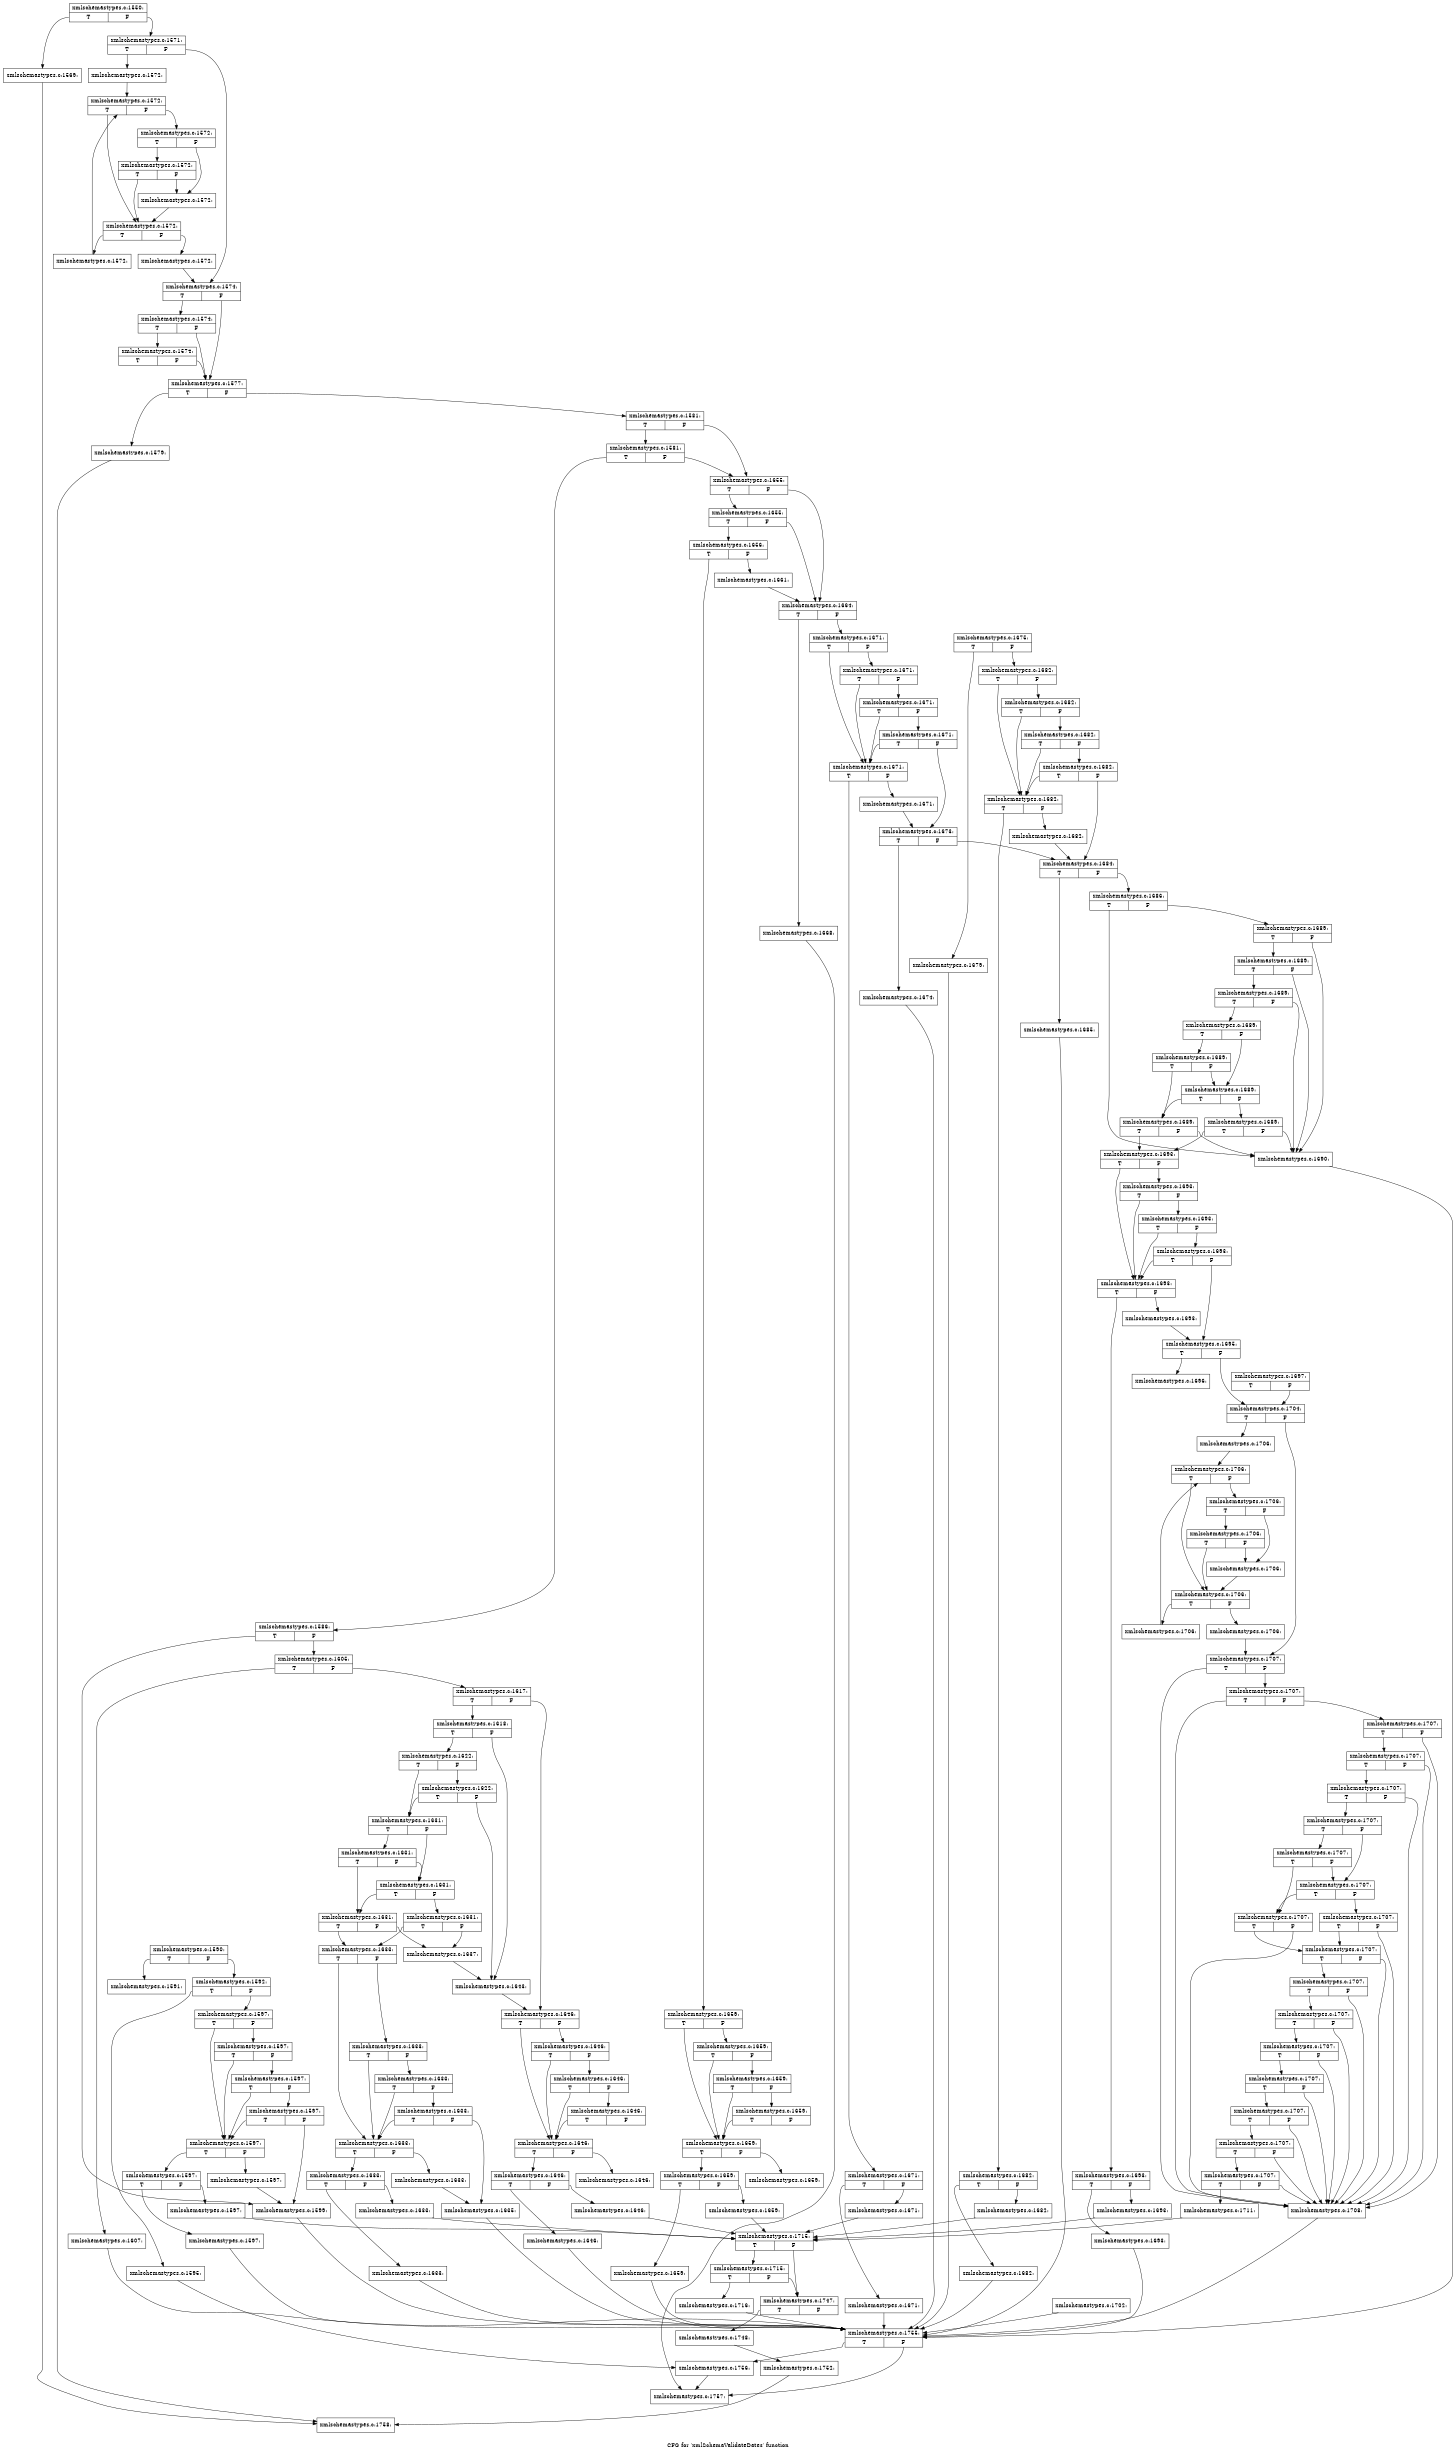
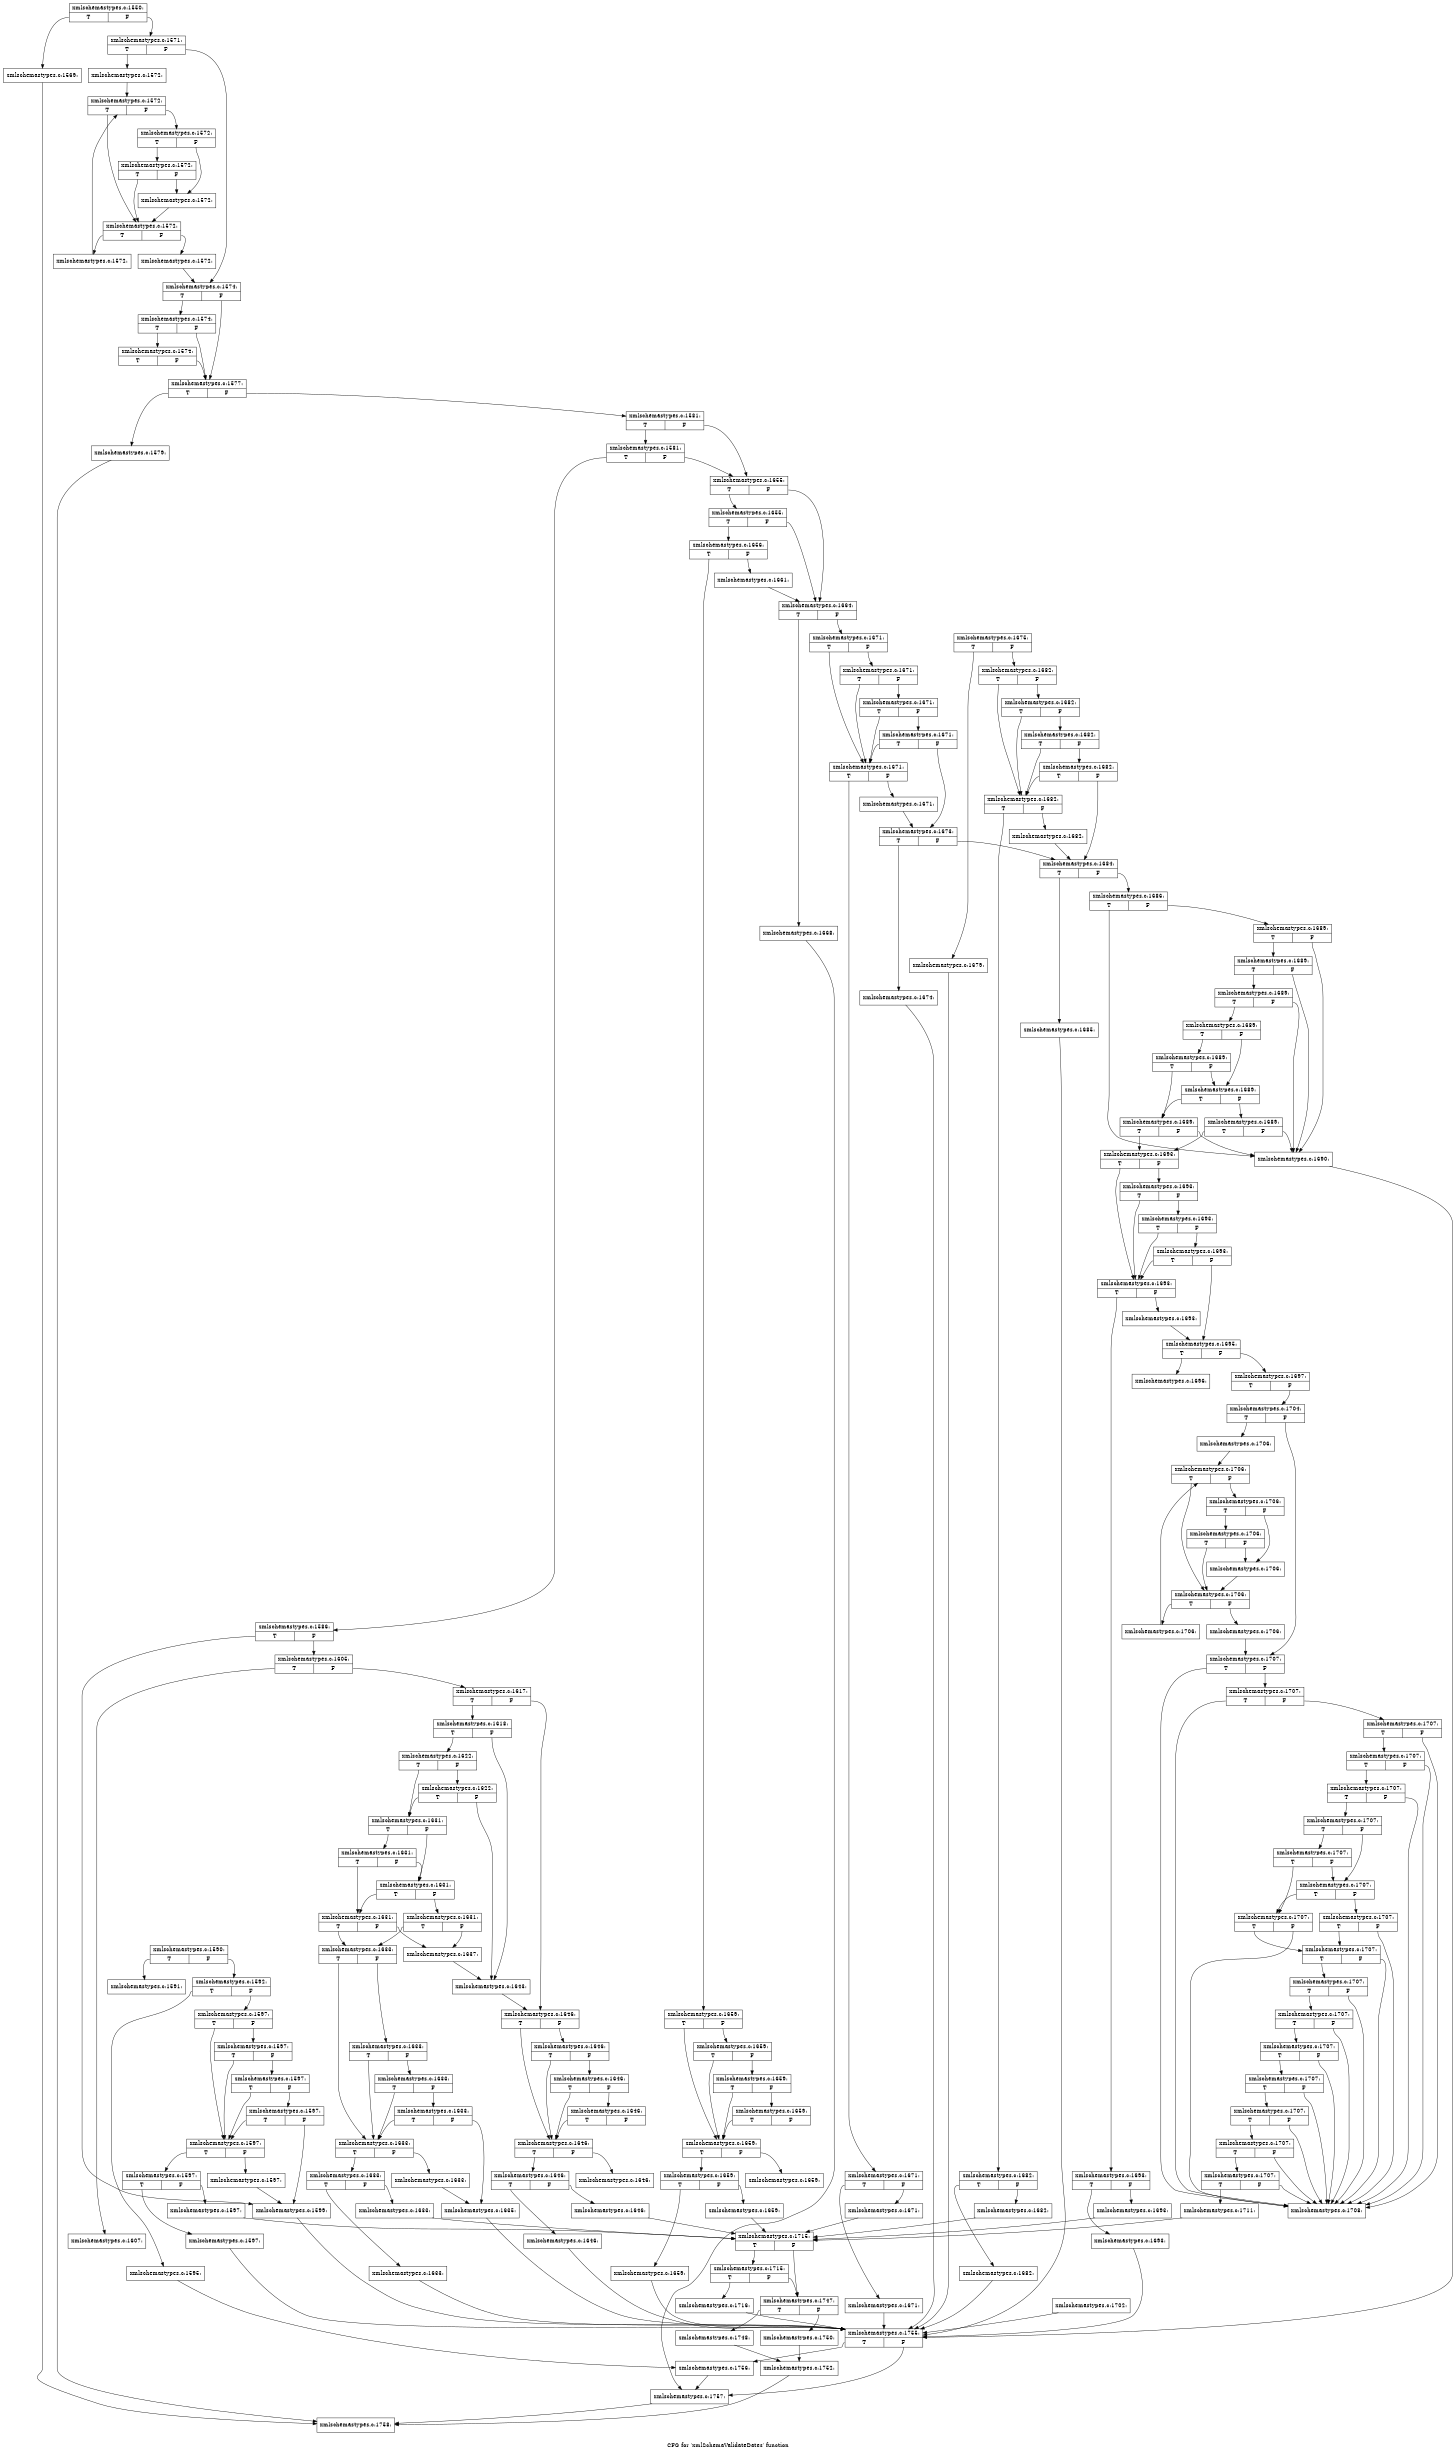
edge "xmlschemastypes.c:1695:" -> "xmlschemastypes.c:1704:": now "xmlschemastypes.c:1695:" -> "xmlschemastypes.c:1697:"
edge "xmlschemastypes.c:1708:" -> "xmlschemastypes.c:1755:": removed
edge "xmlschemastypes.c:1607:" -> "xmlschemastypes.c:1755:": removed
node "xmlschemastypes.c:1750:": added
edge "xmlschemastypes.c:1757:" -> "xmlschemastypes.c:1758:": added
